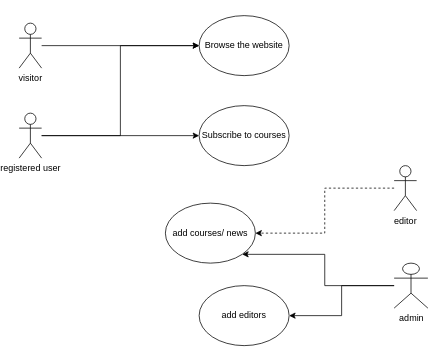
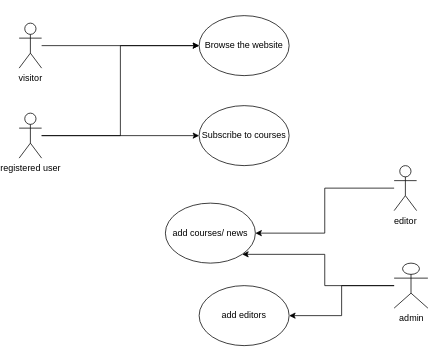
edge "editor" -> "add courses/ news": style dashed -> solid
